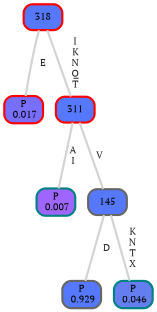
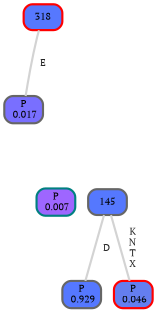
node "P 0.017": color red -> gray40
node "311": removed
node "P 0.046": color teal -> red
